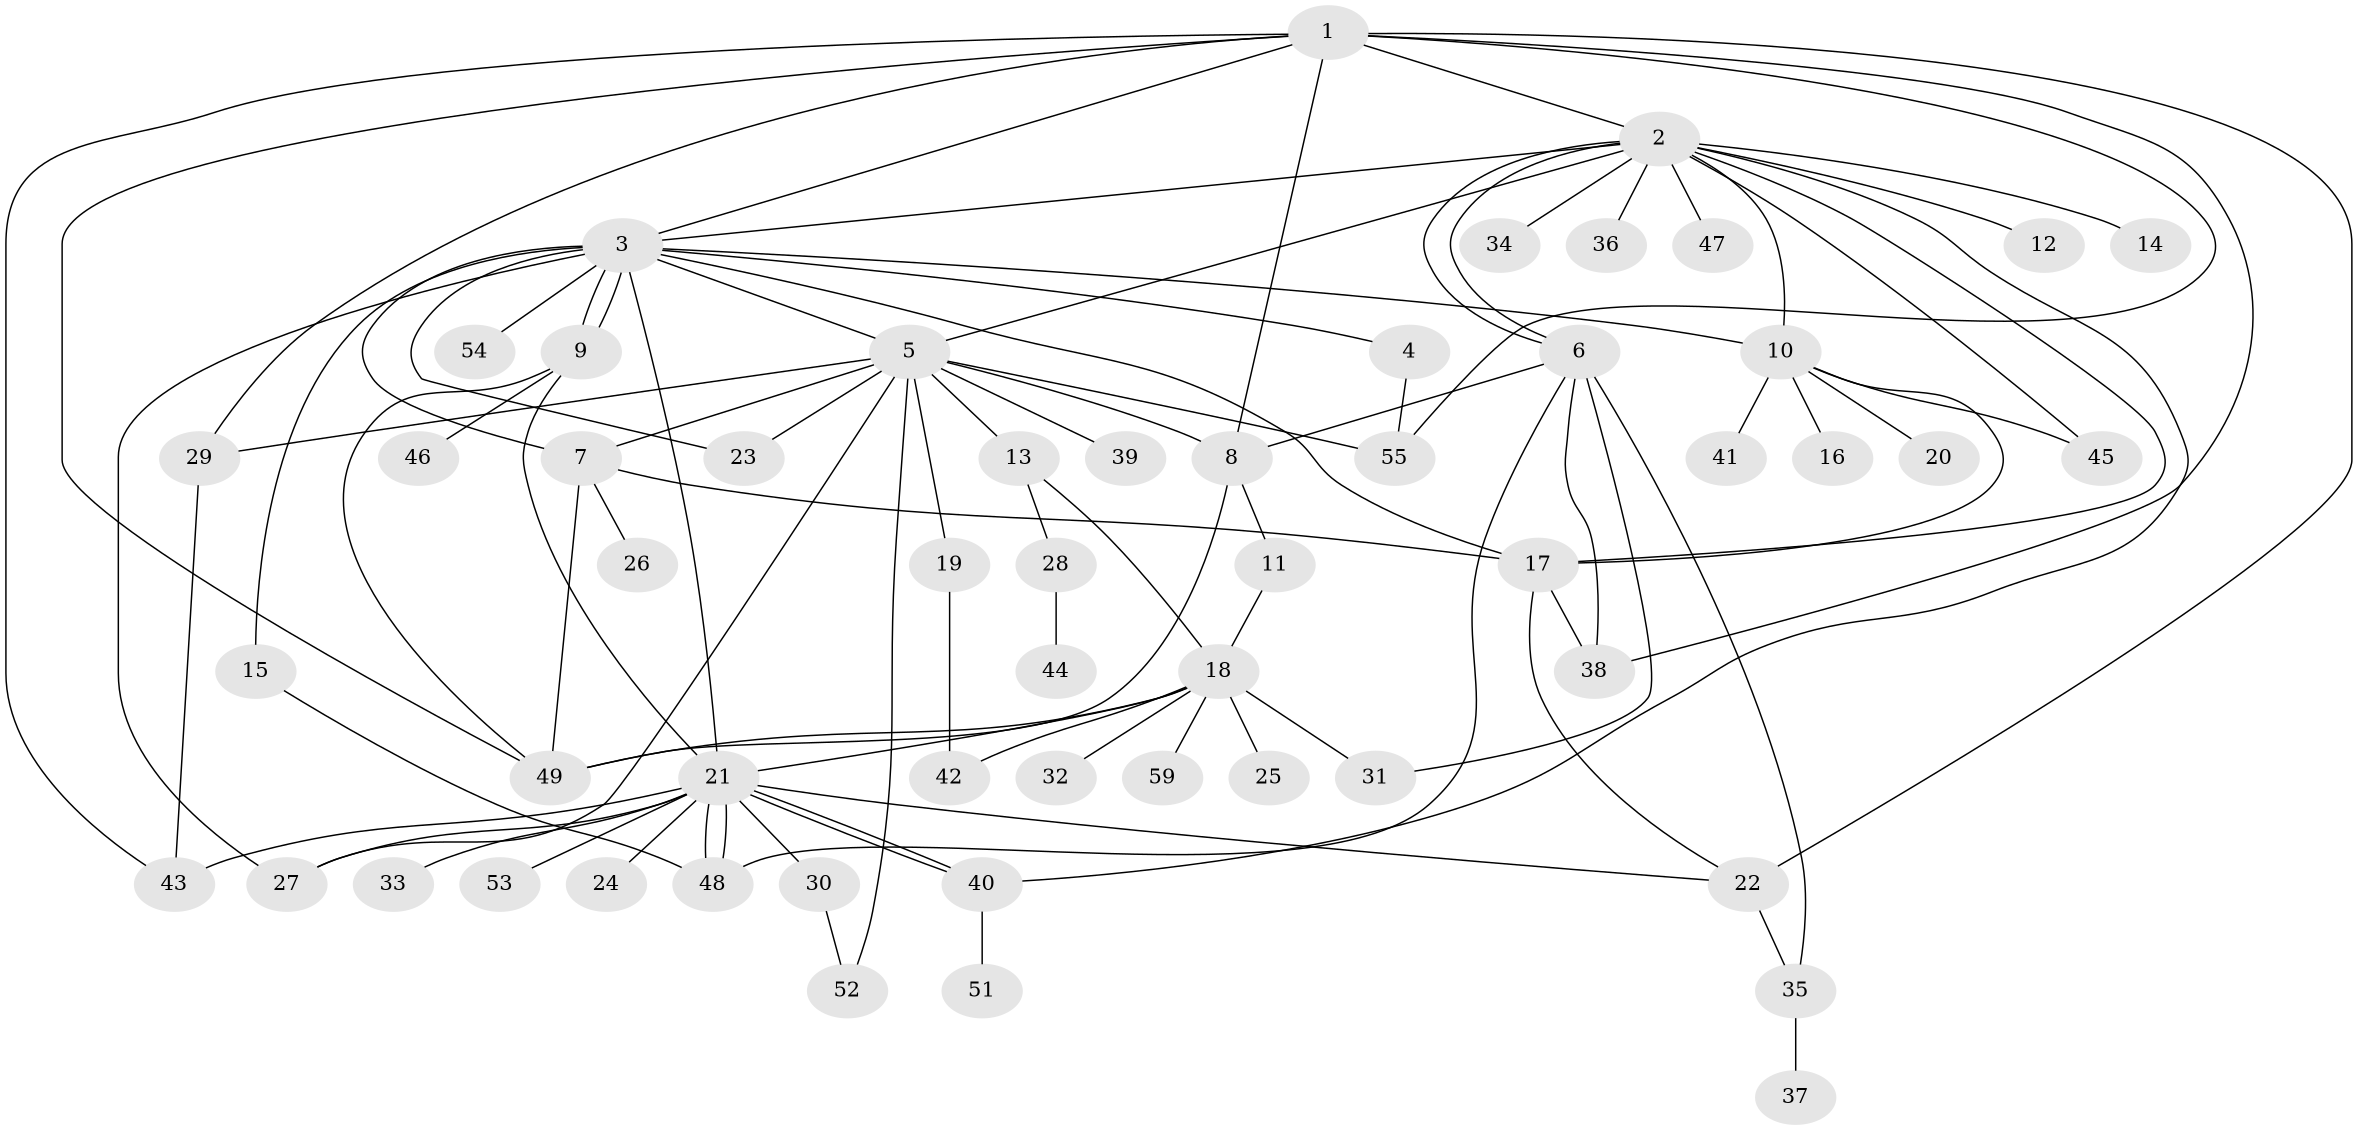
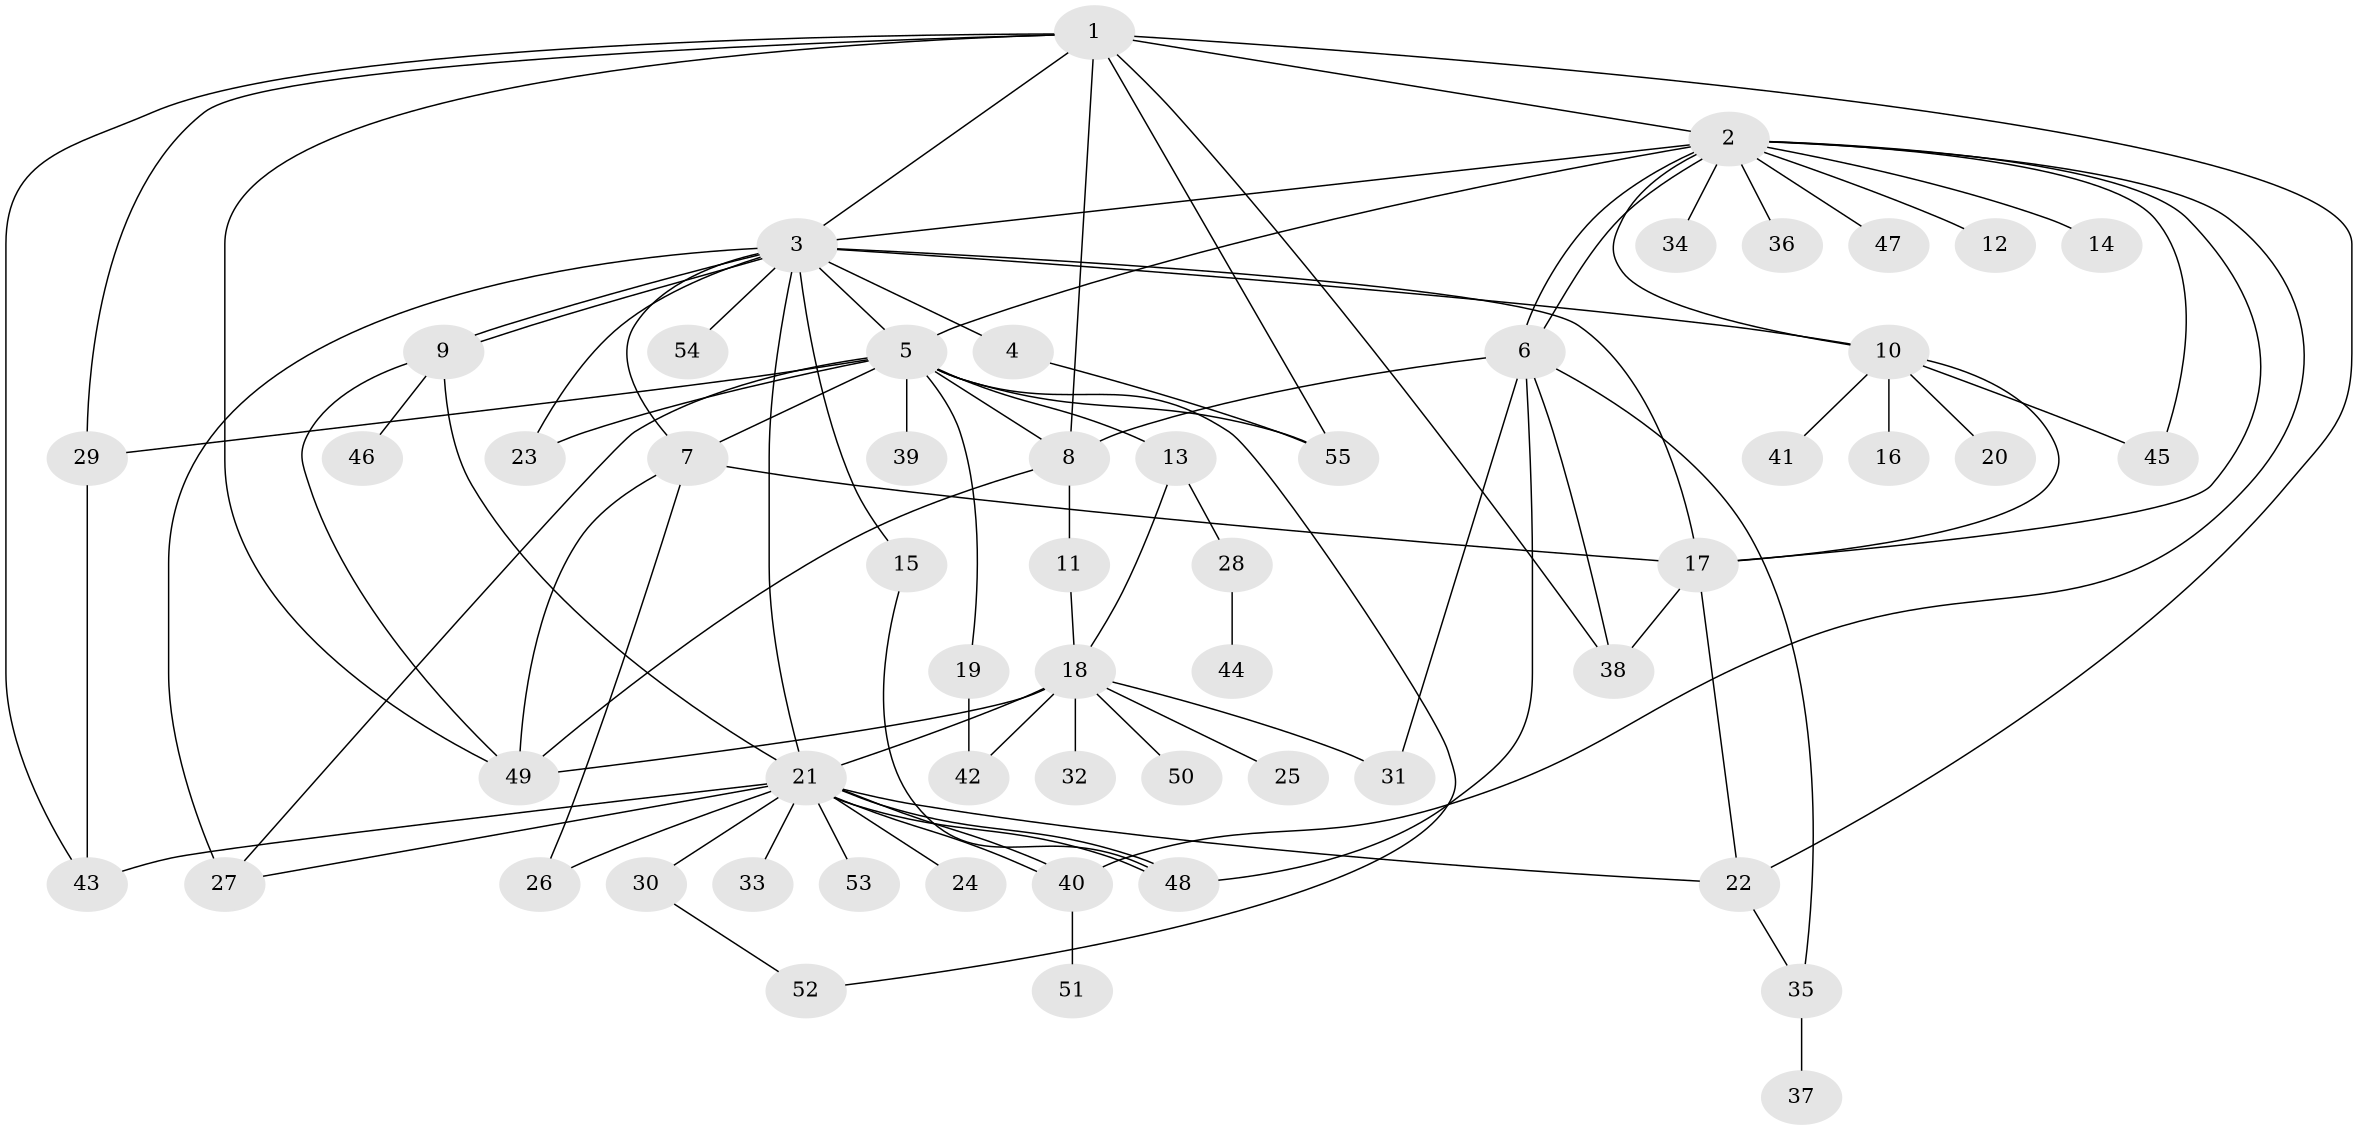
node "59": label "59" -> "50"
edge "21" -- "26": added
